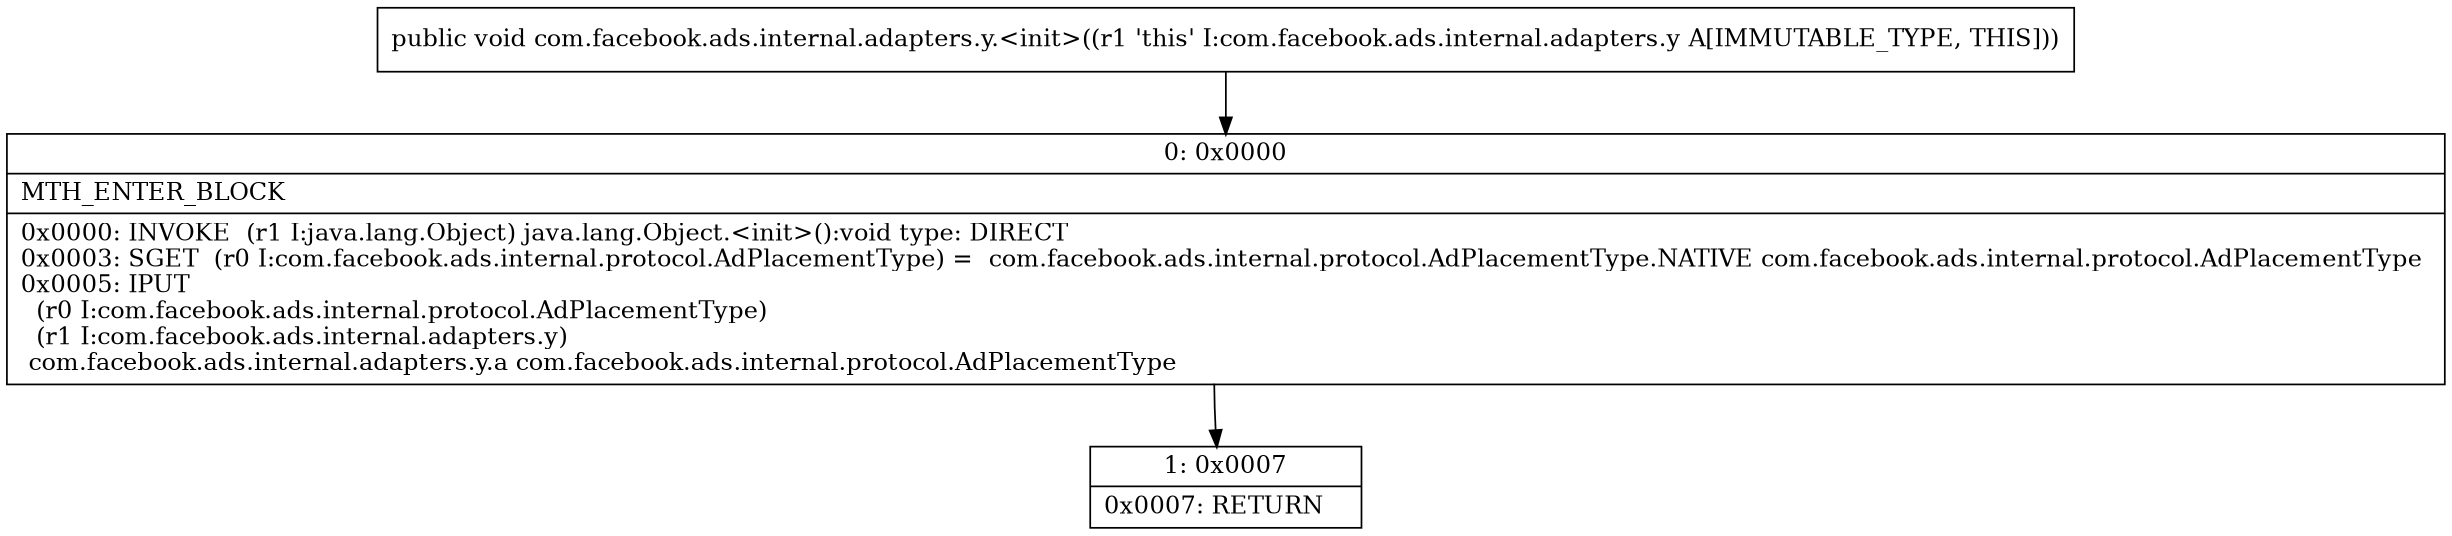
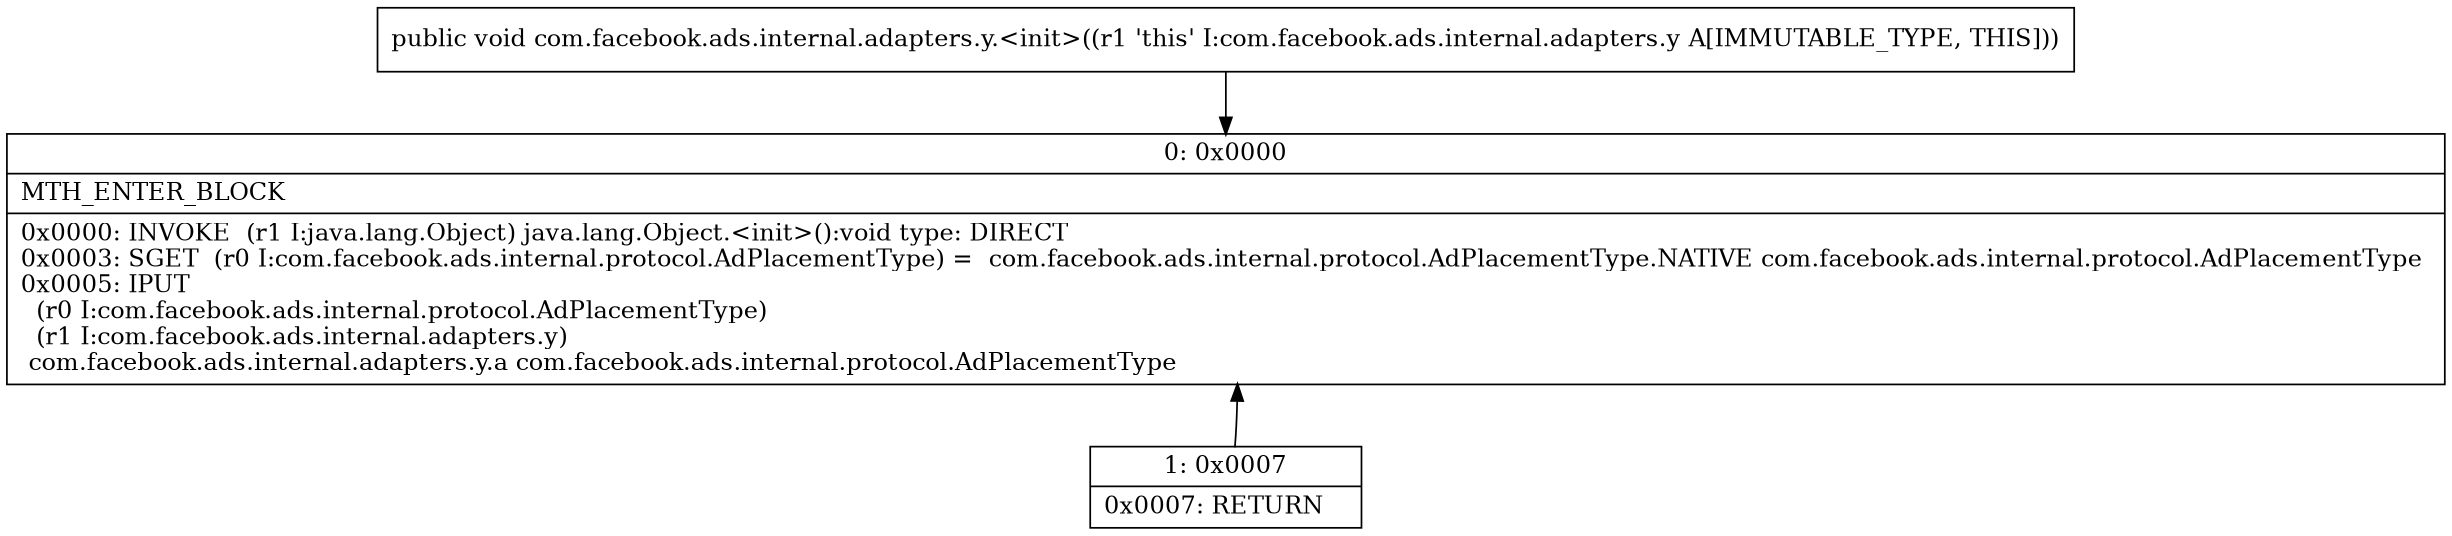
edge "0: 0x0000" -> "1: 0x0007": reversed
